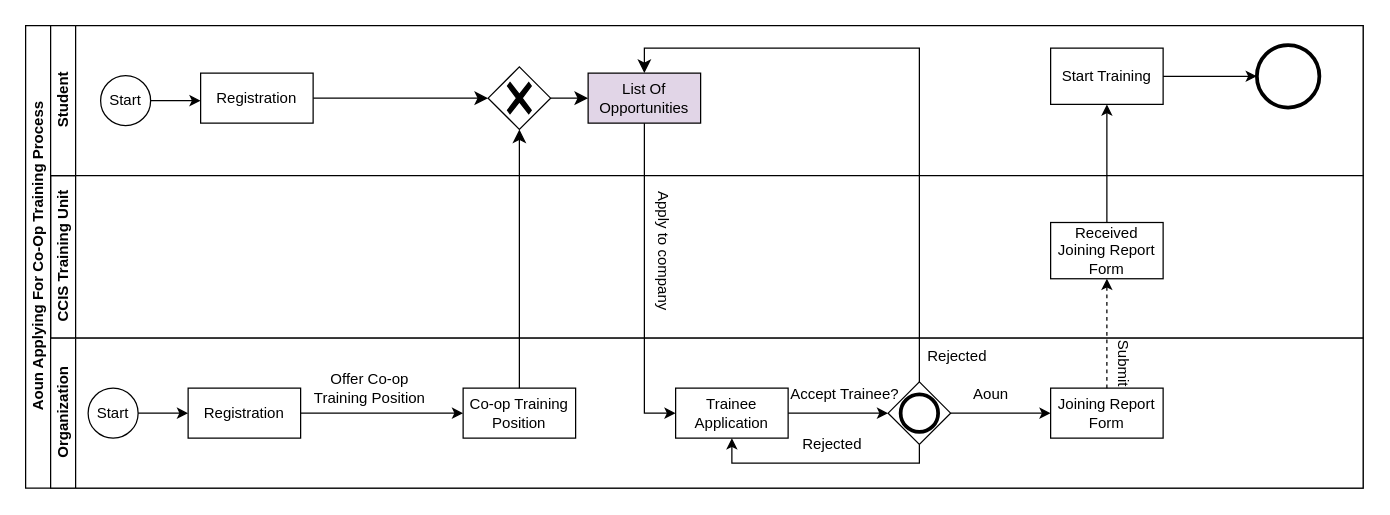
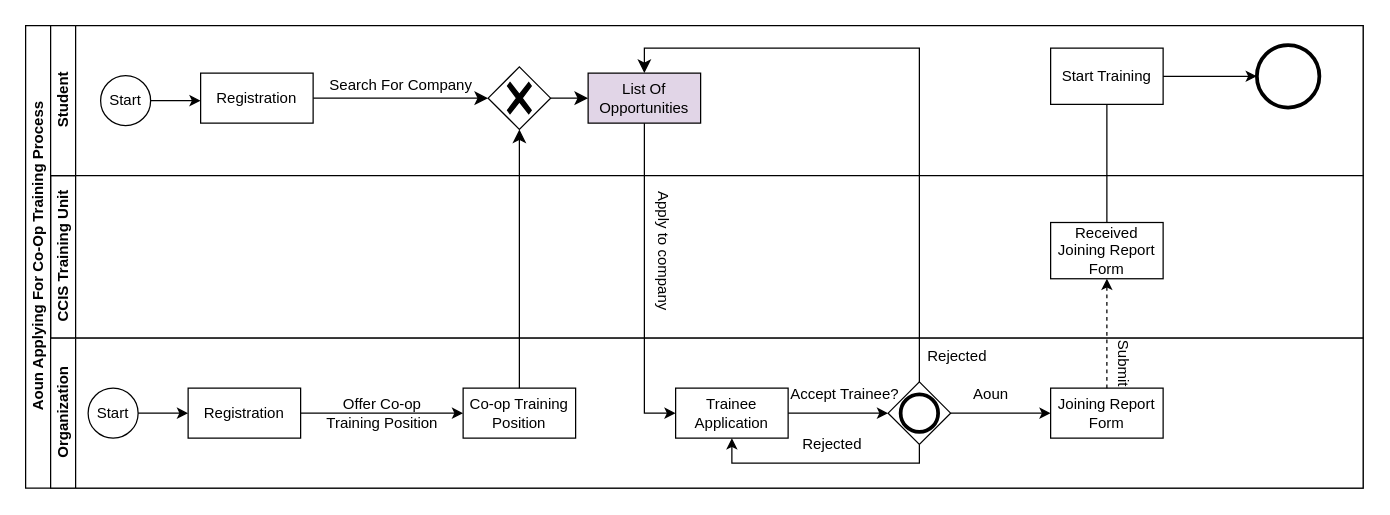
node "Search For Company": added
edge "Received Joining Report Form" -> "Start Training": arrowhead classic -> none
node "Offer Co-op Training Position": moved (369, 388) -> (382, 413)
